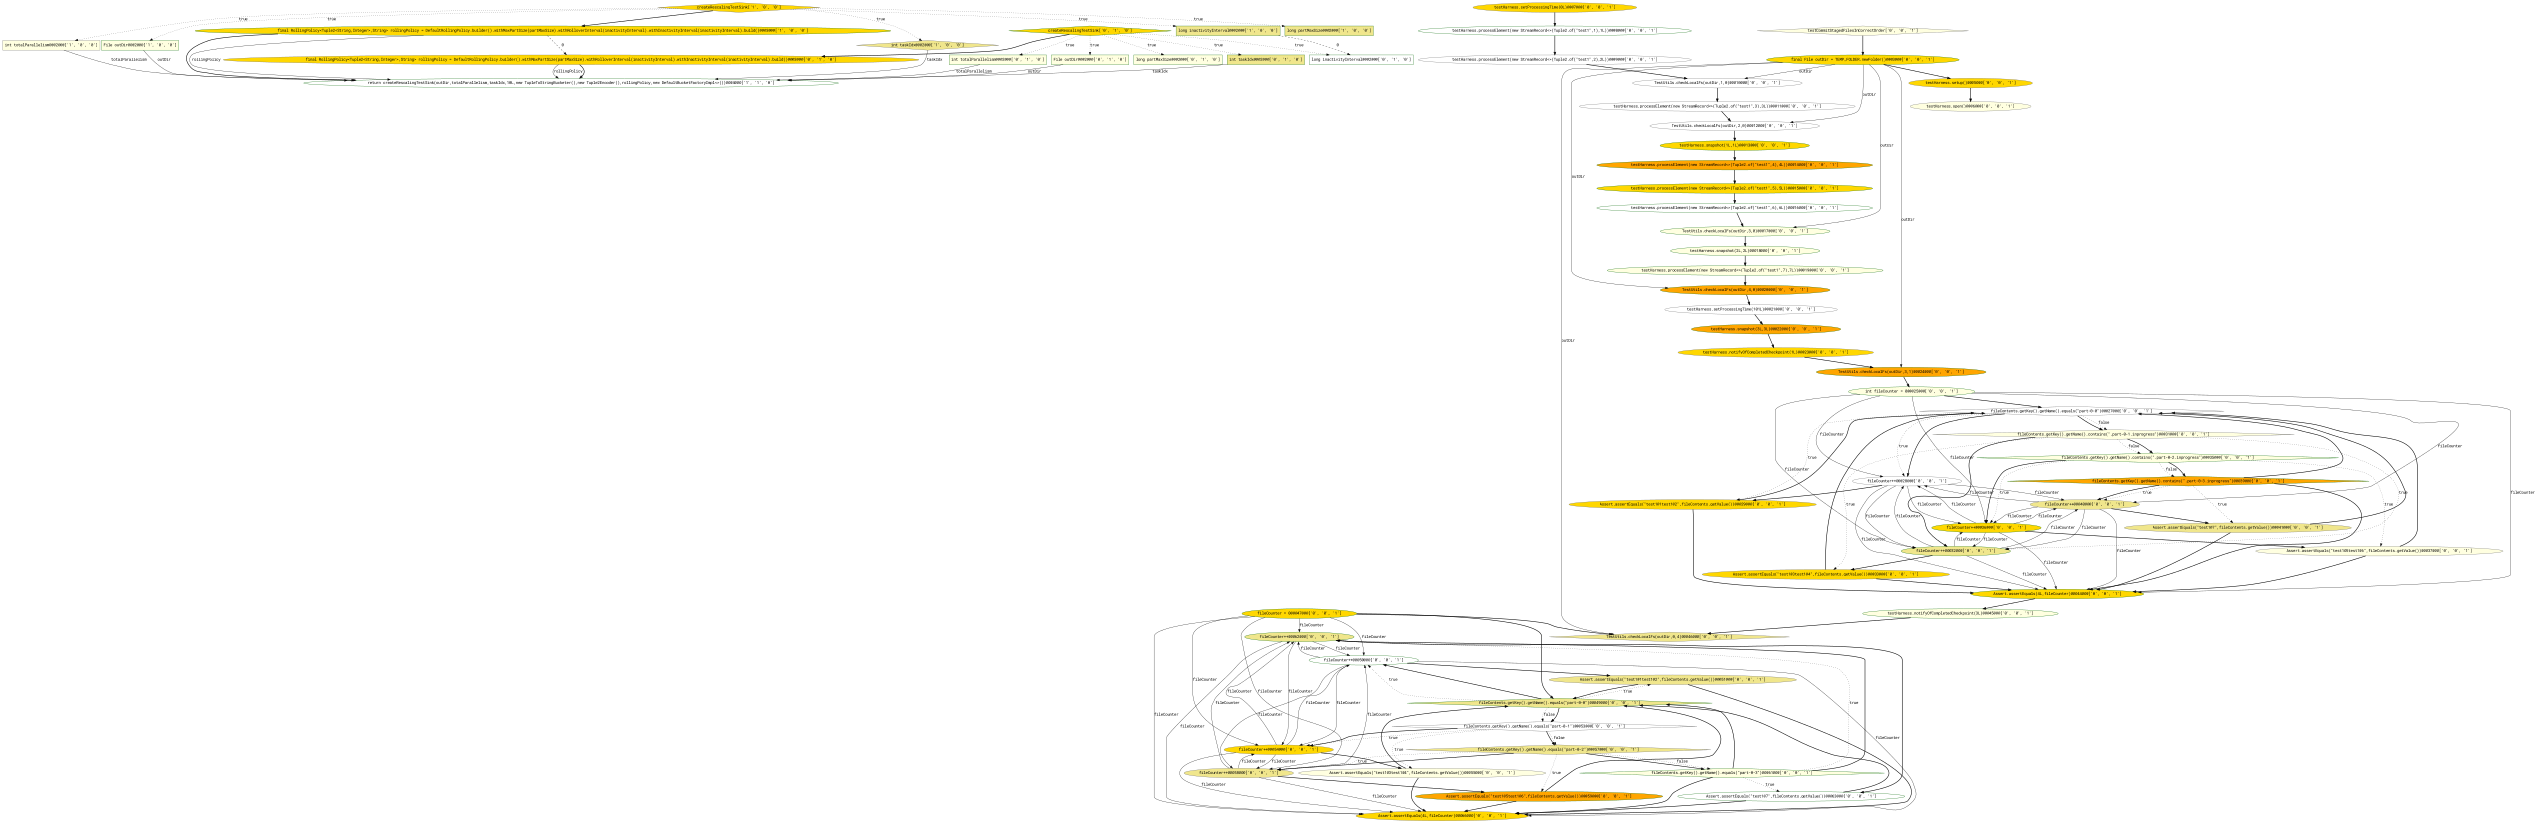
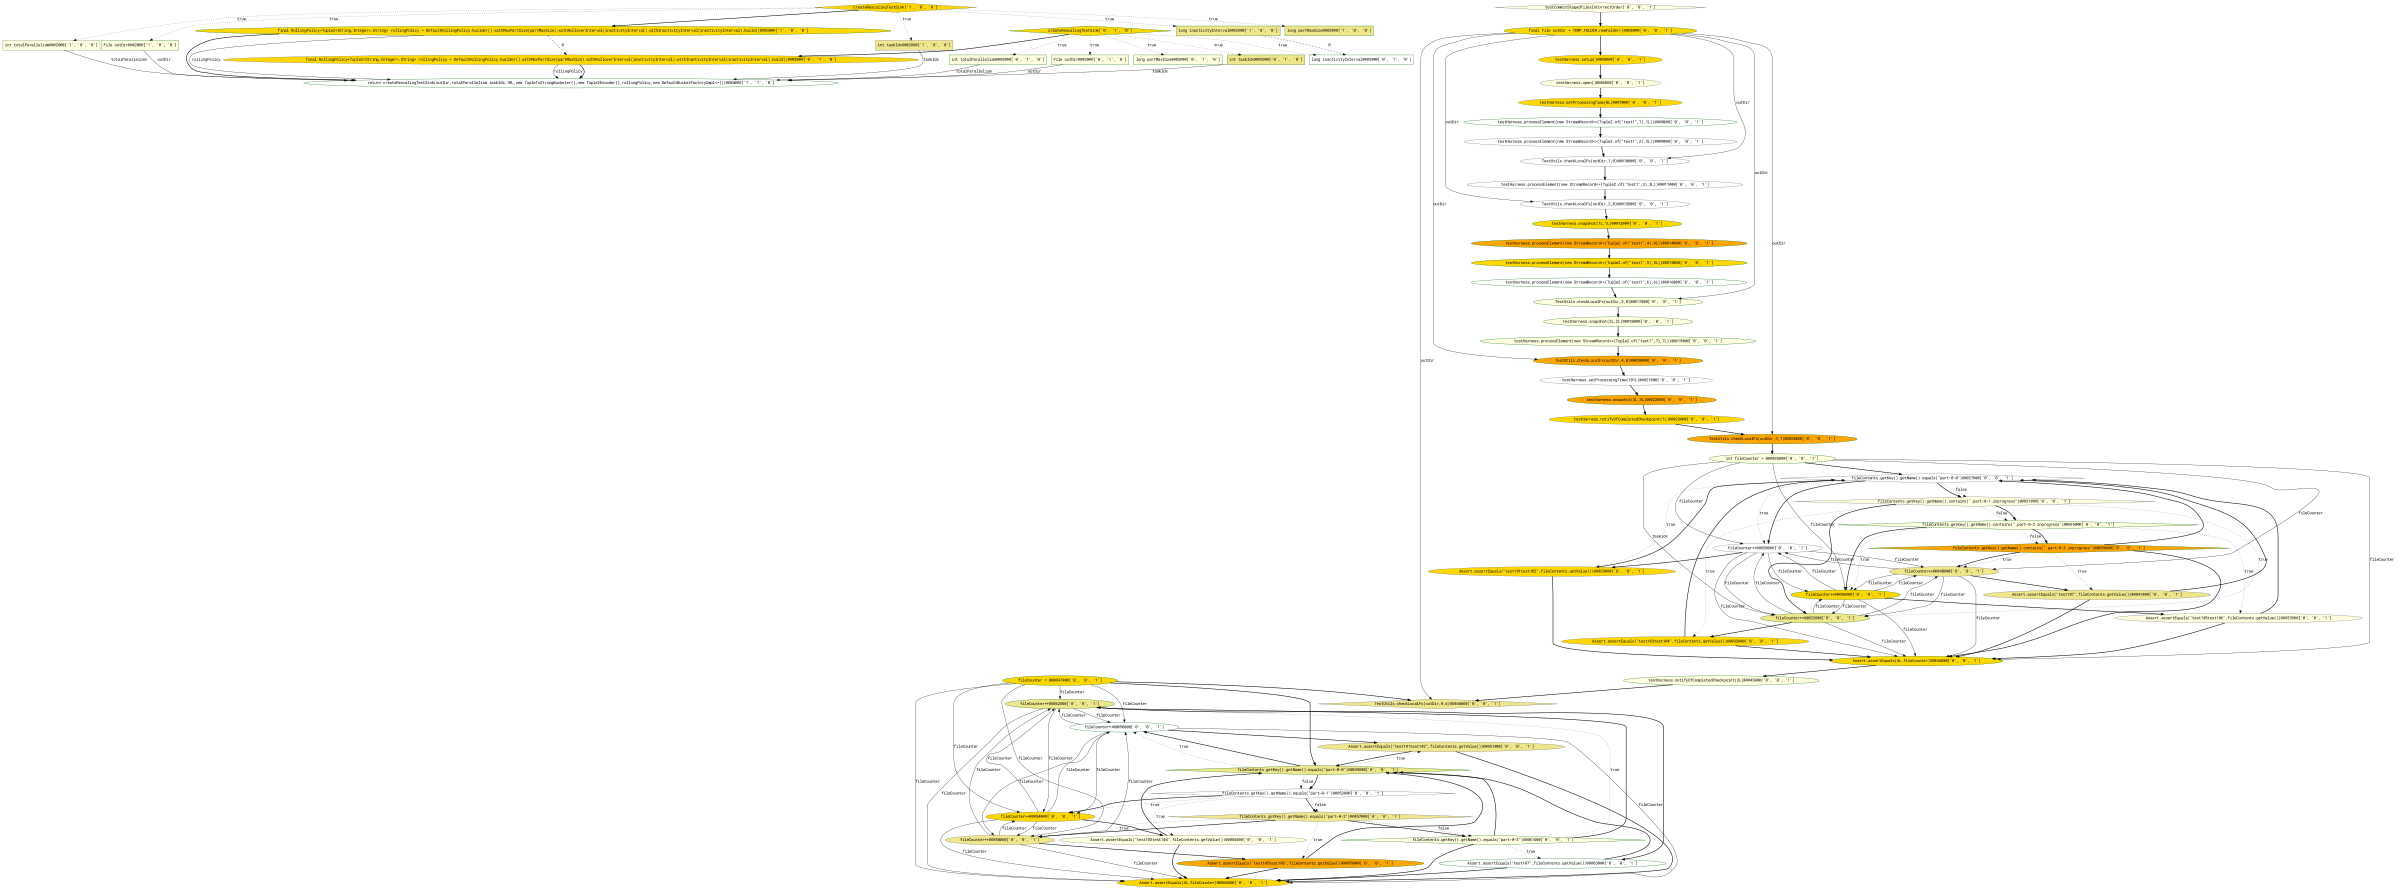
node "int taskIdx@@@2@@@['1', '0', '0']": shape diamond -> box
edge "testHarness.open()@@@6@@@['0', '0', '1']" -> "testHarness.setProcessingTime(0L)@@@7@@@['0', '0', '1']": added
edge "int fileCounter = 0@@@25@@@['0', '0', '1']" -> "fileCounter++@@@32@@@['0', '0', '1']": label "fileCounter" -> "taskIdx"
